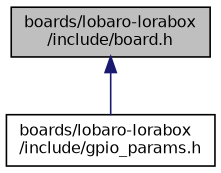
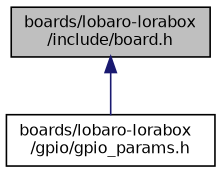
node "boards/lobaro-lorabox /include/gpio_params.h": label "boards/lobaro-lorabox /include/gpio_params.h" -> "boards/lobaro-lorabox /gpio/gpio_params.h"
